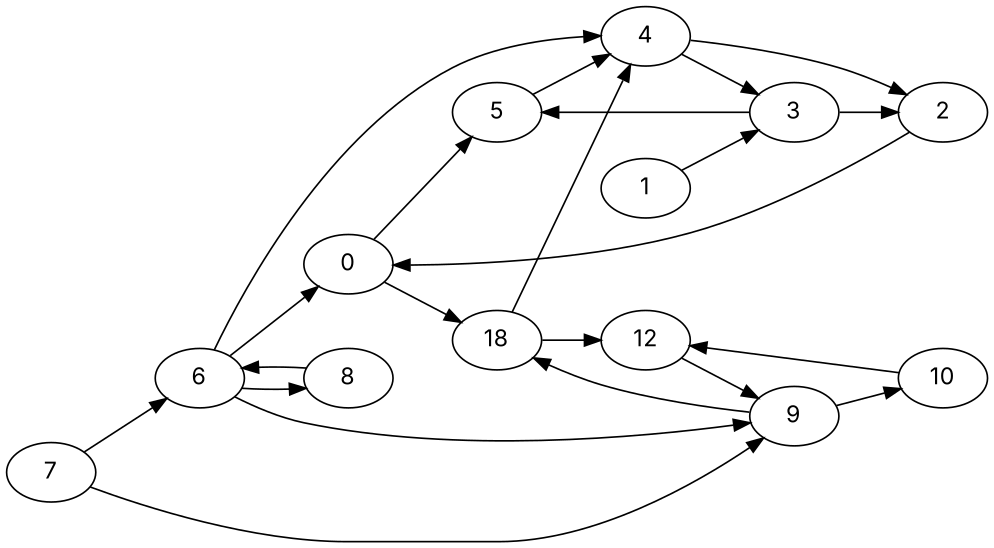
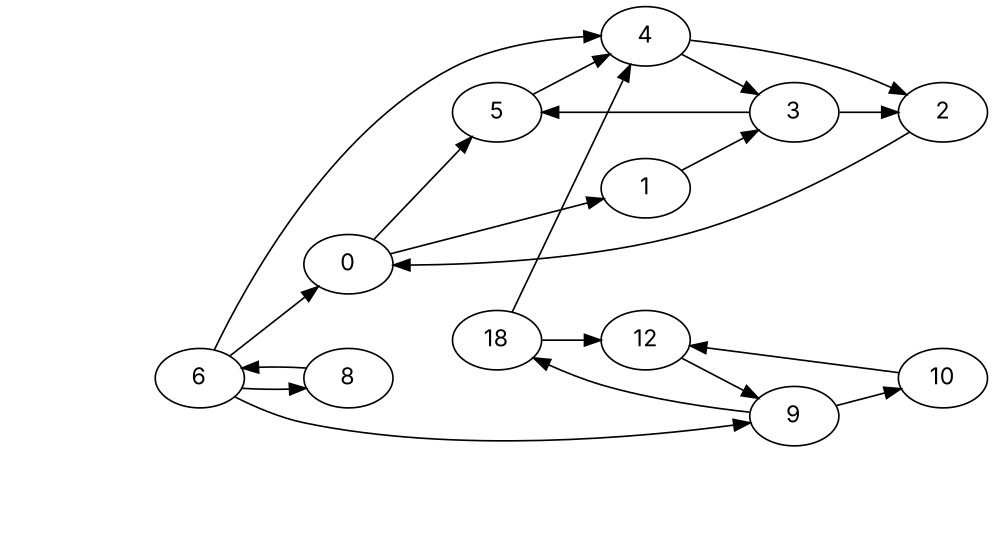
edge "0" -> "18": now "0" -> "1"
node "7": removed
